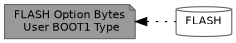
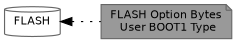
edge "FLASH" -> "FLASH Option Bytes User BOOT1 Type": reversed
